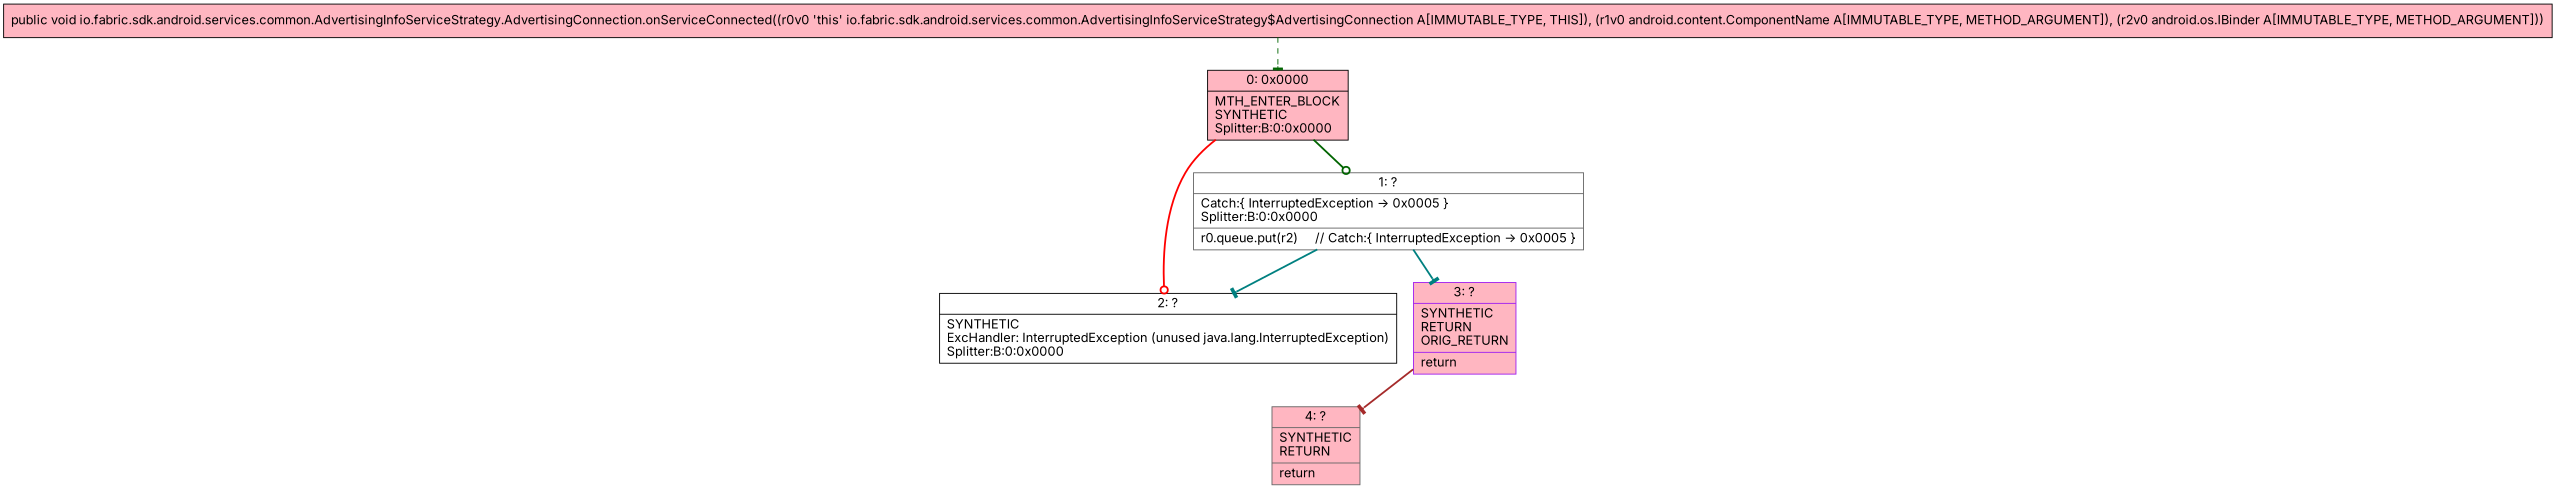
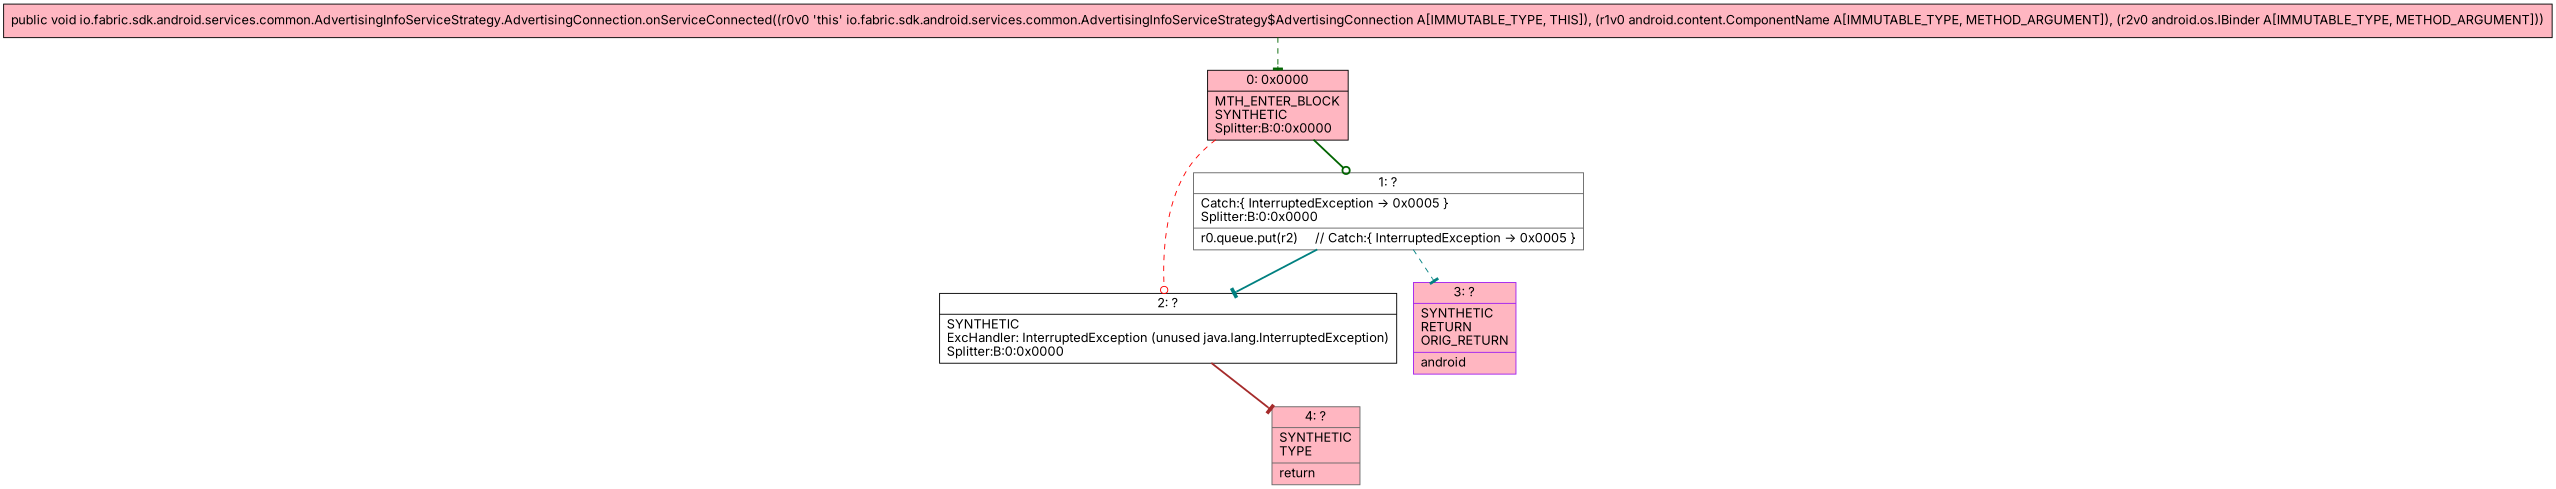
edge "0: 0x0000" -> "2: ?": style bold -> dashed
edge "1: ?" -> "3: ?": style bold -> dashed
node "3: ?": text "return" -> "android"
edge "3: ?" -> "4: ?": now "2: ?" -> "4: ?"
node "4: ?": text "RETURN" -> "TYPE"
